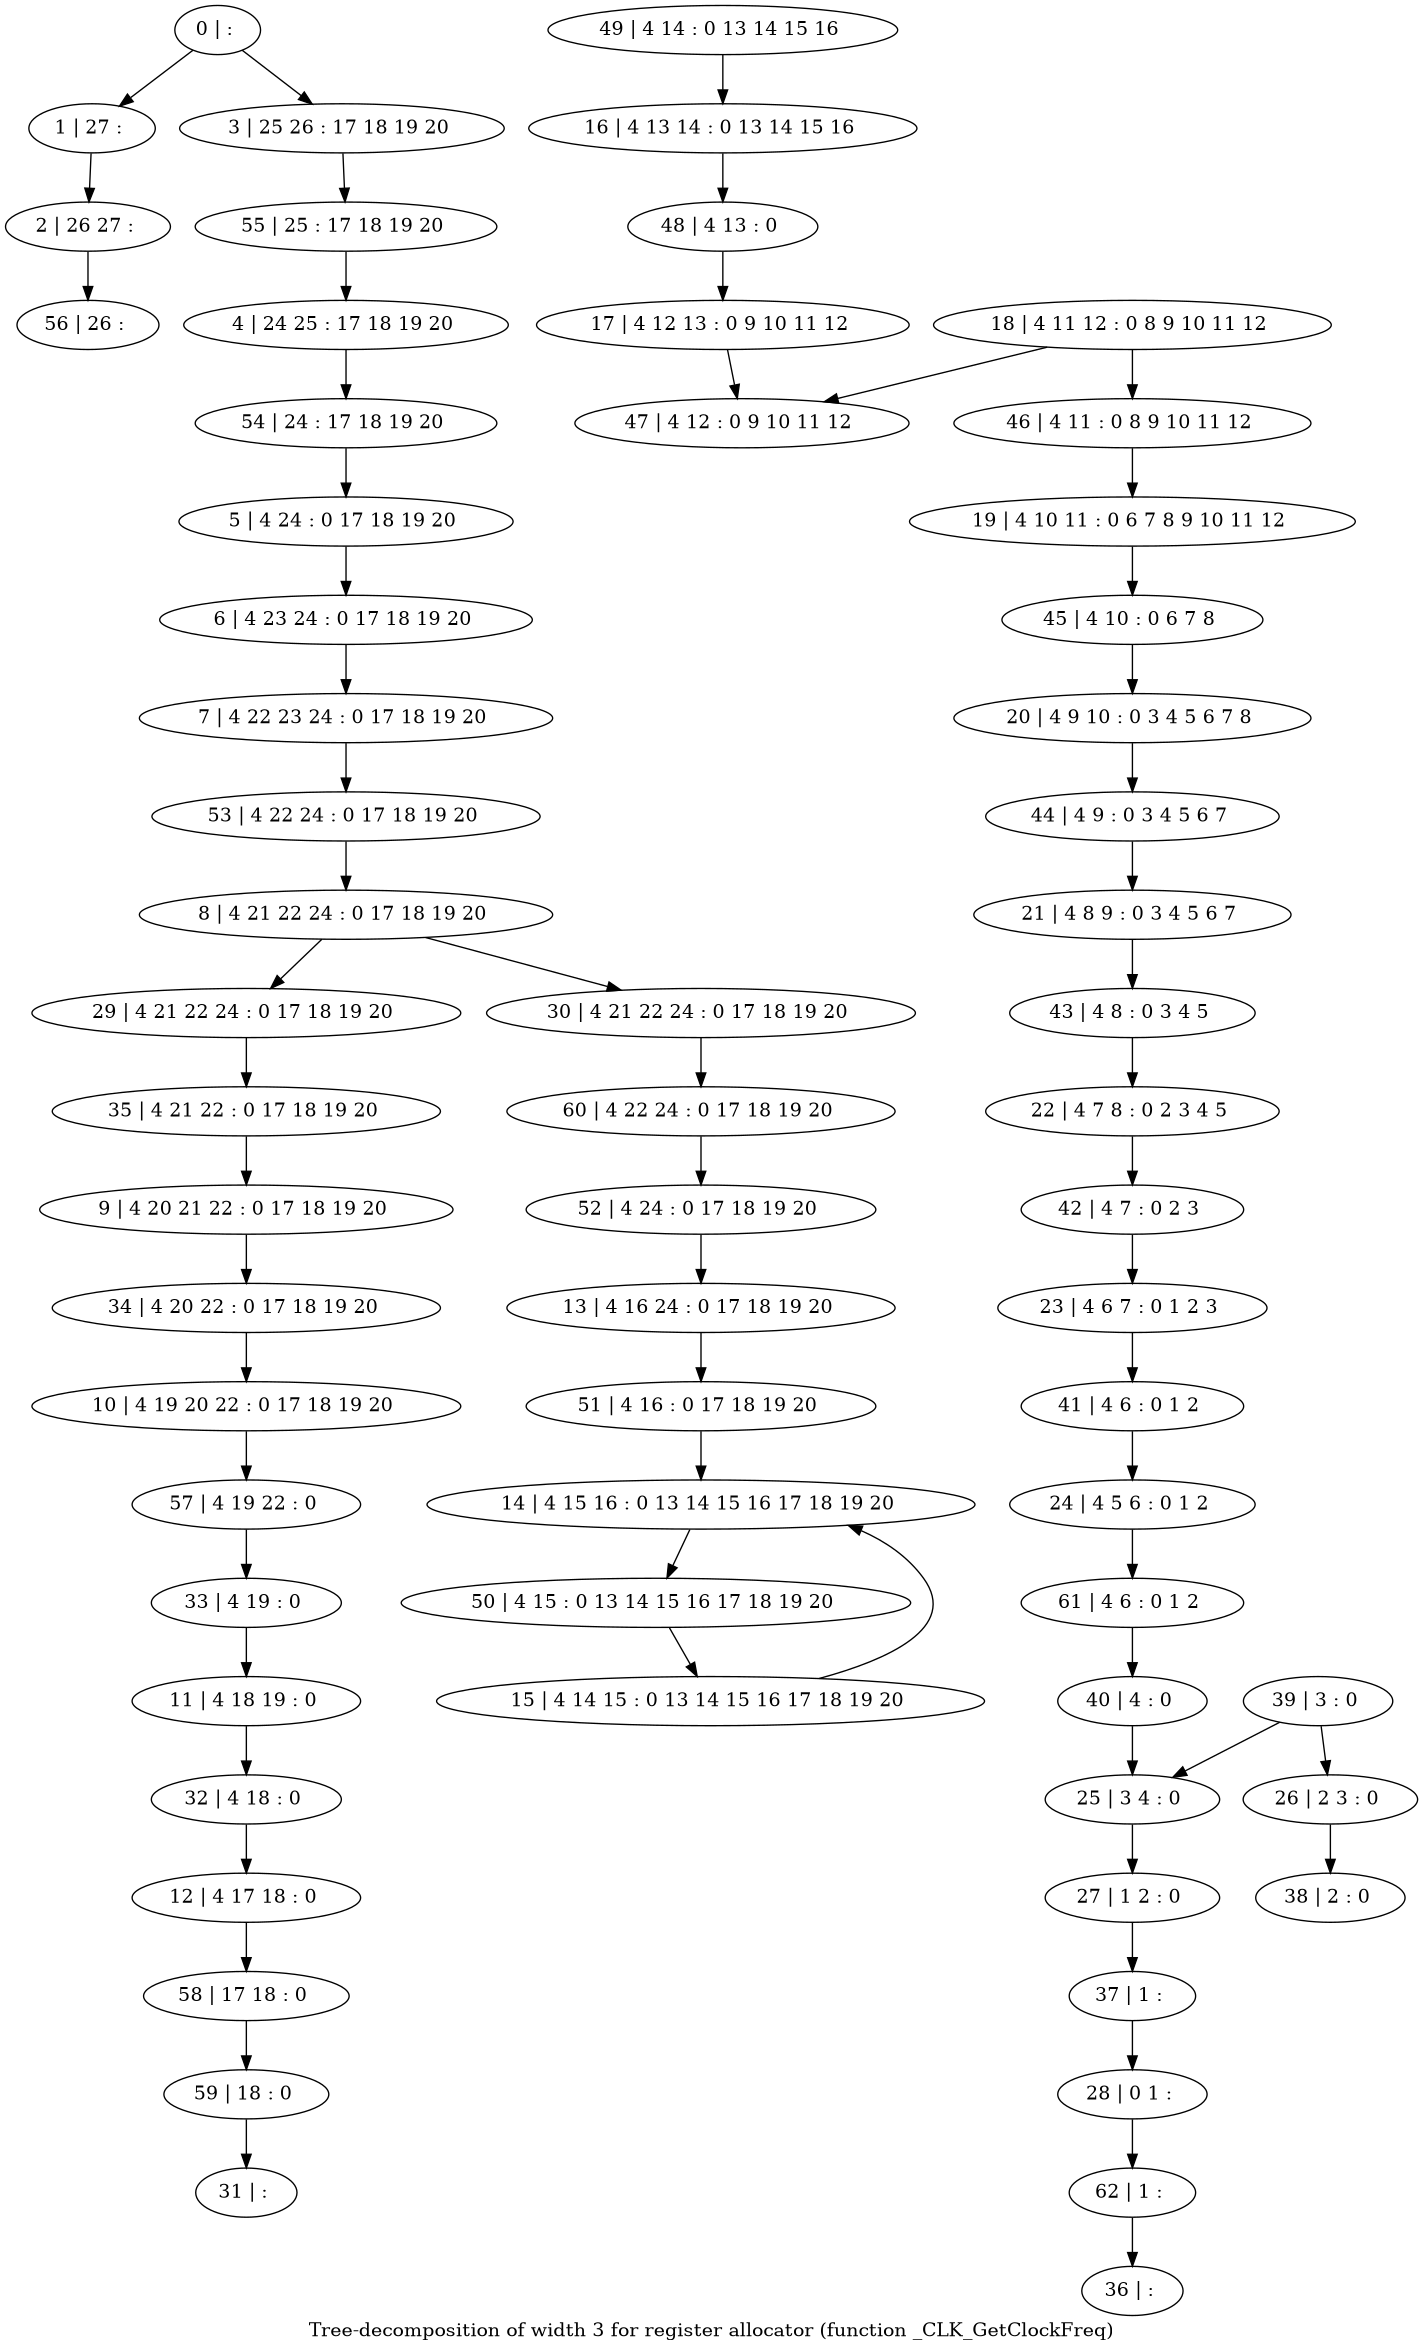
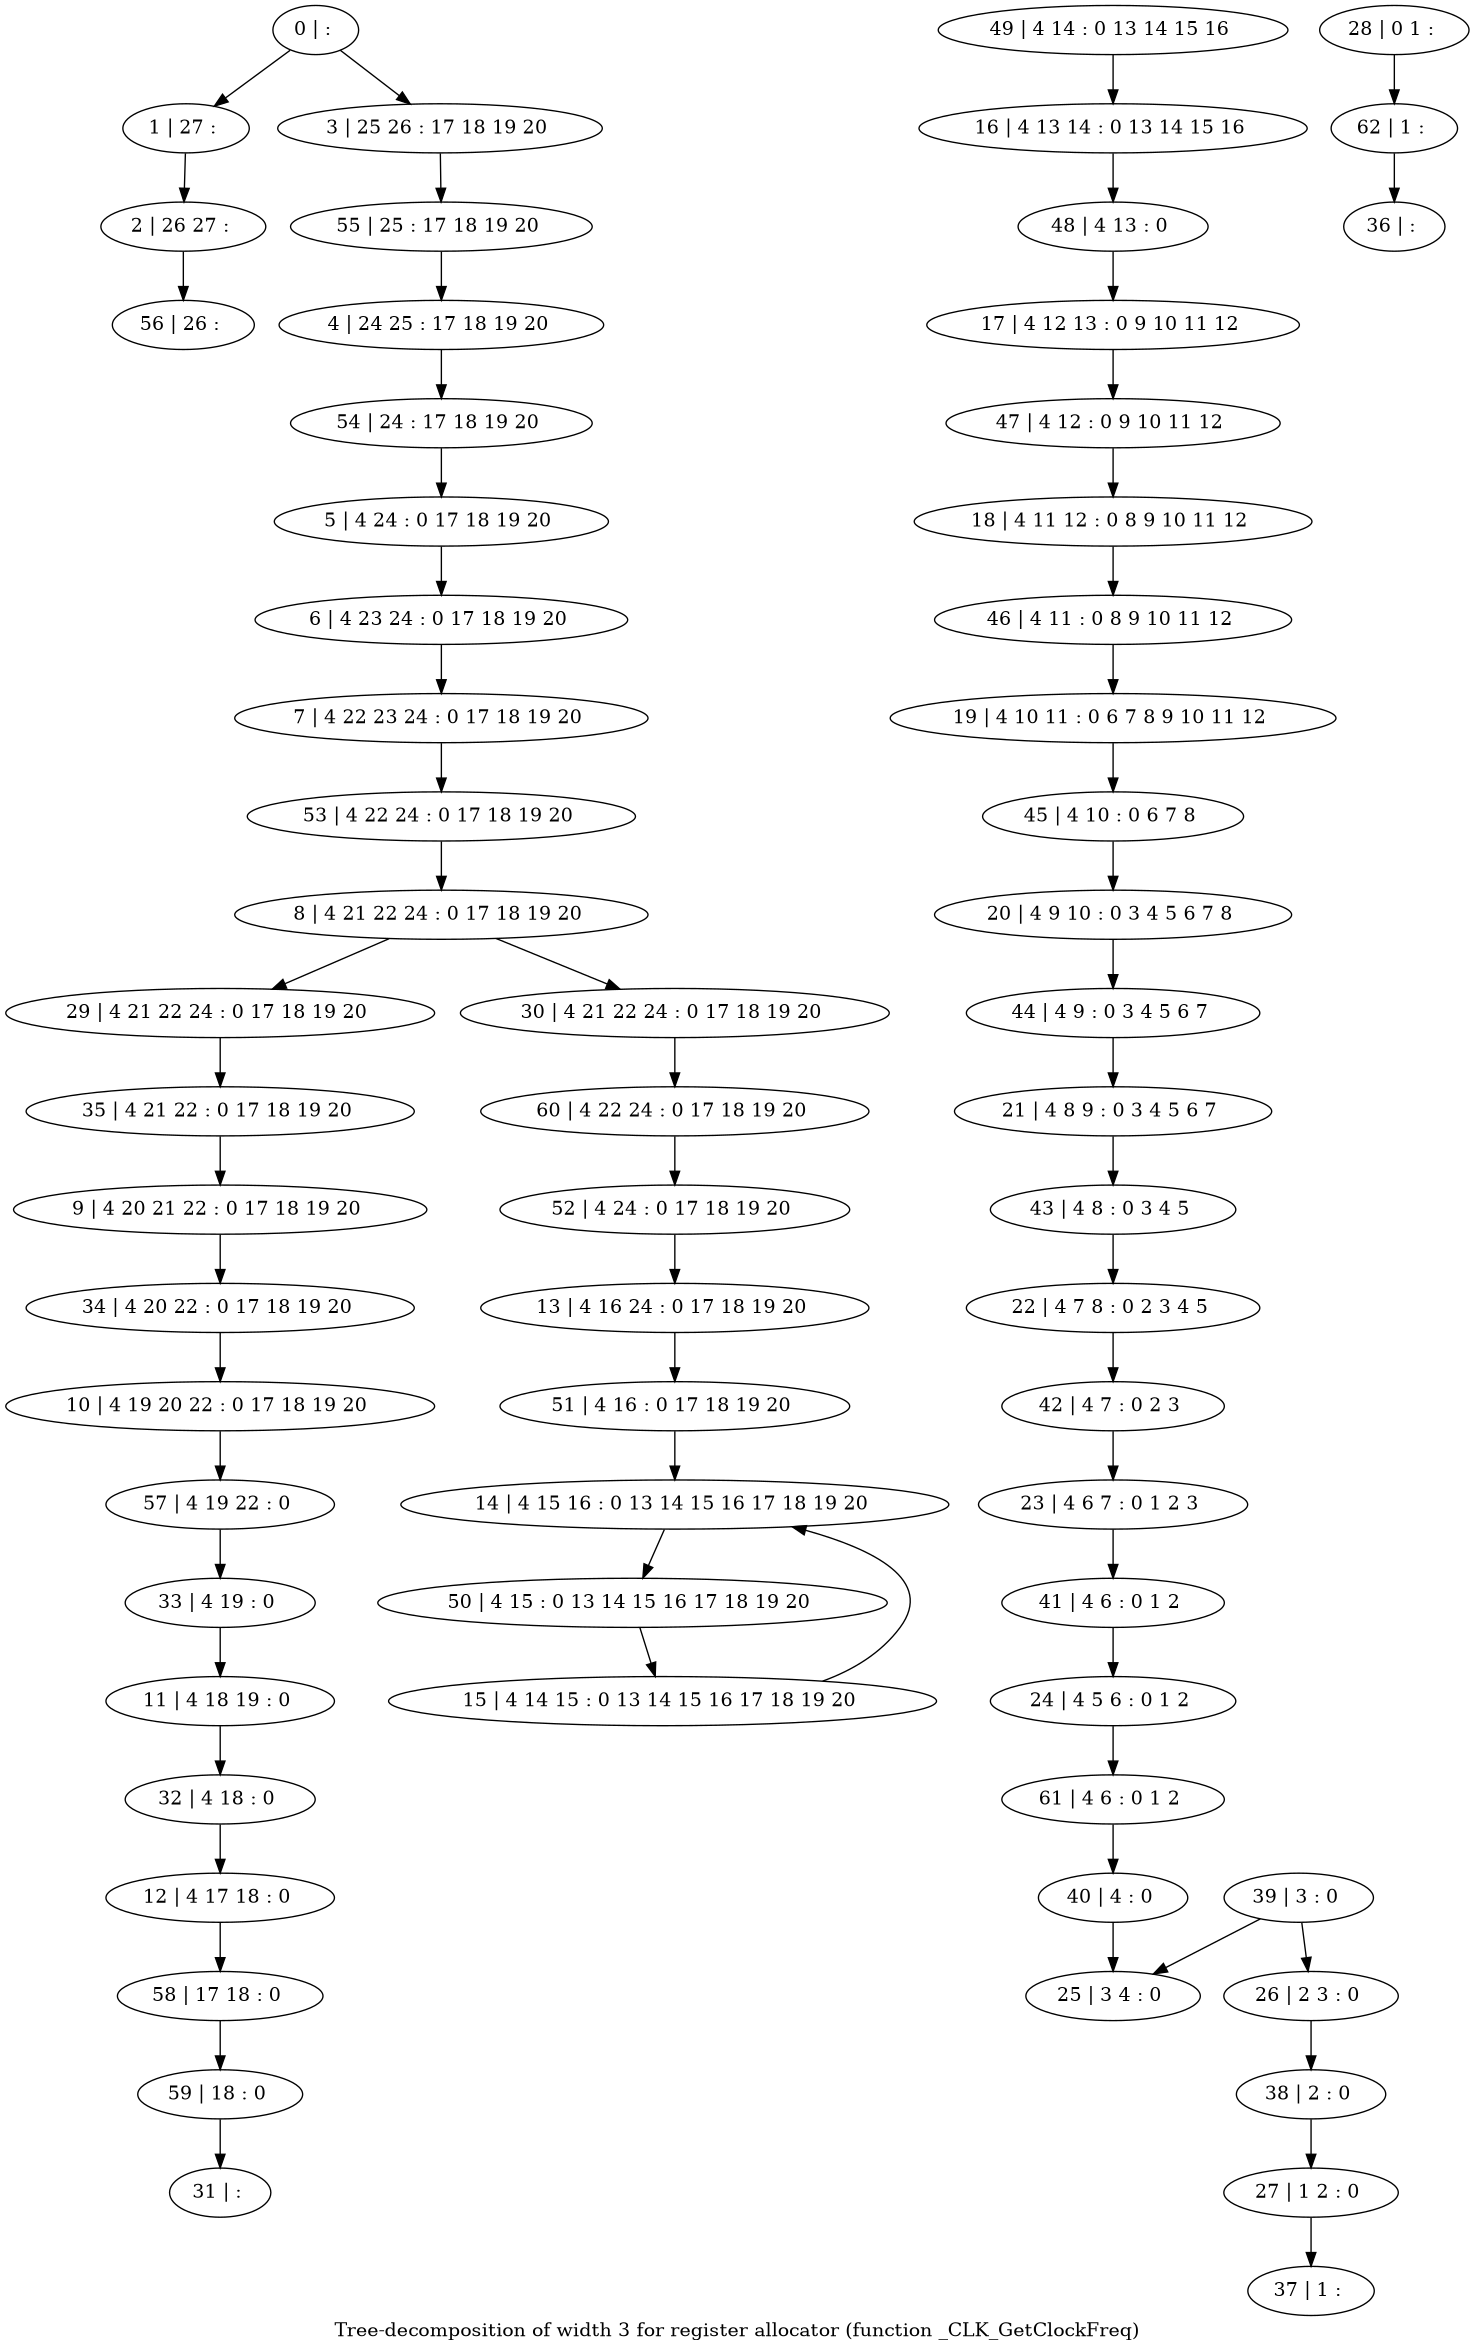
edge "18 | 4 11 12 : 0 8 9 10 11 12" -> "47 | 4 12 : 0 9 10 11 12": reversed
edge "25 | 3 4 : 0" -> "27 | 1 2 : 0": now "38 | 2 : 0" -> "27 | 1 2 : 0"
edge "37 | 1 :" -> "28 | 0 1 :": removed
